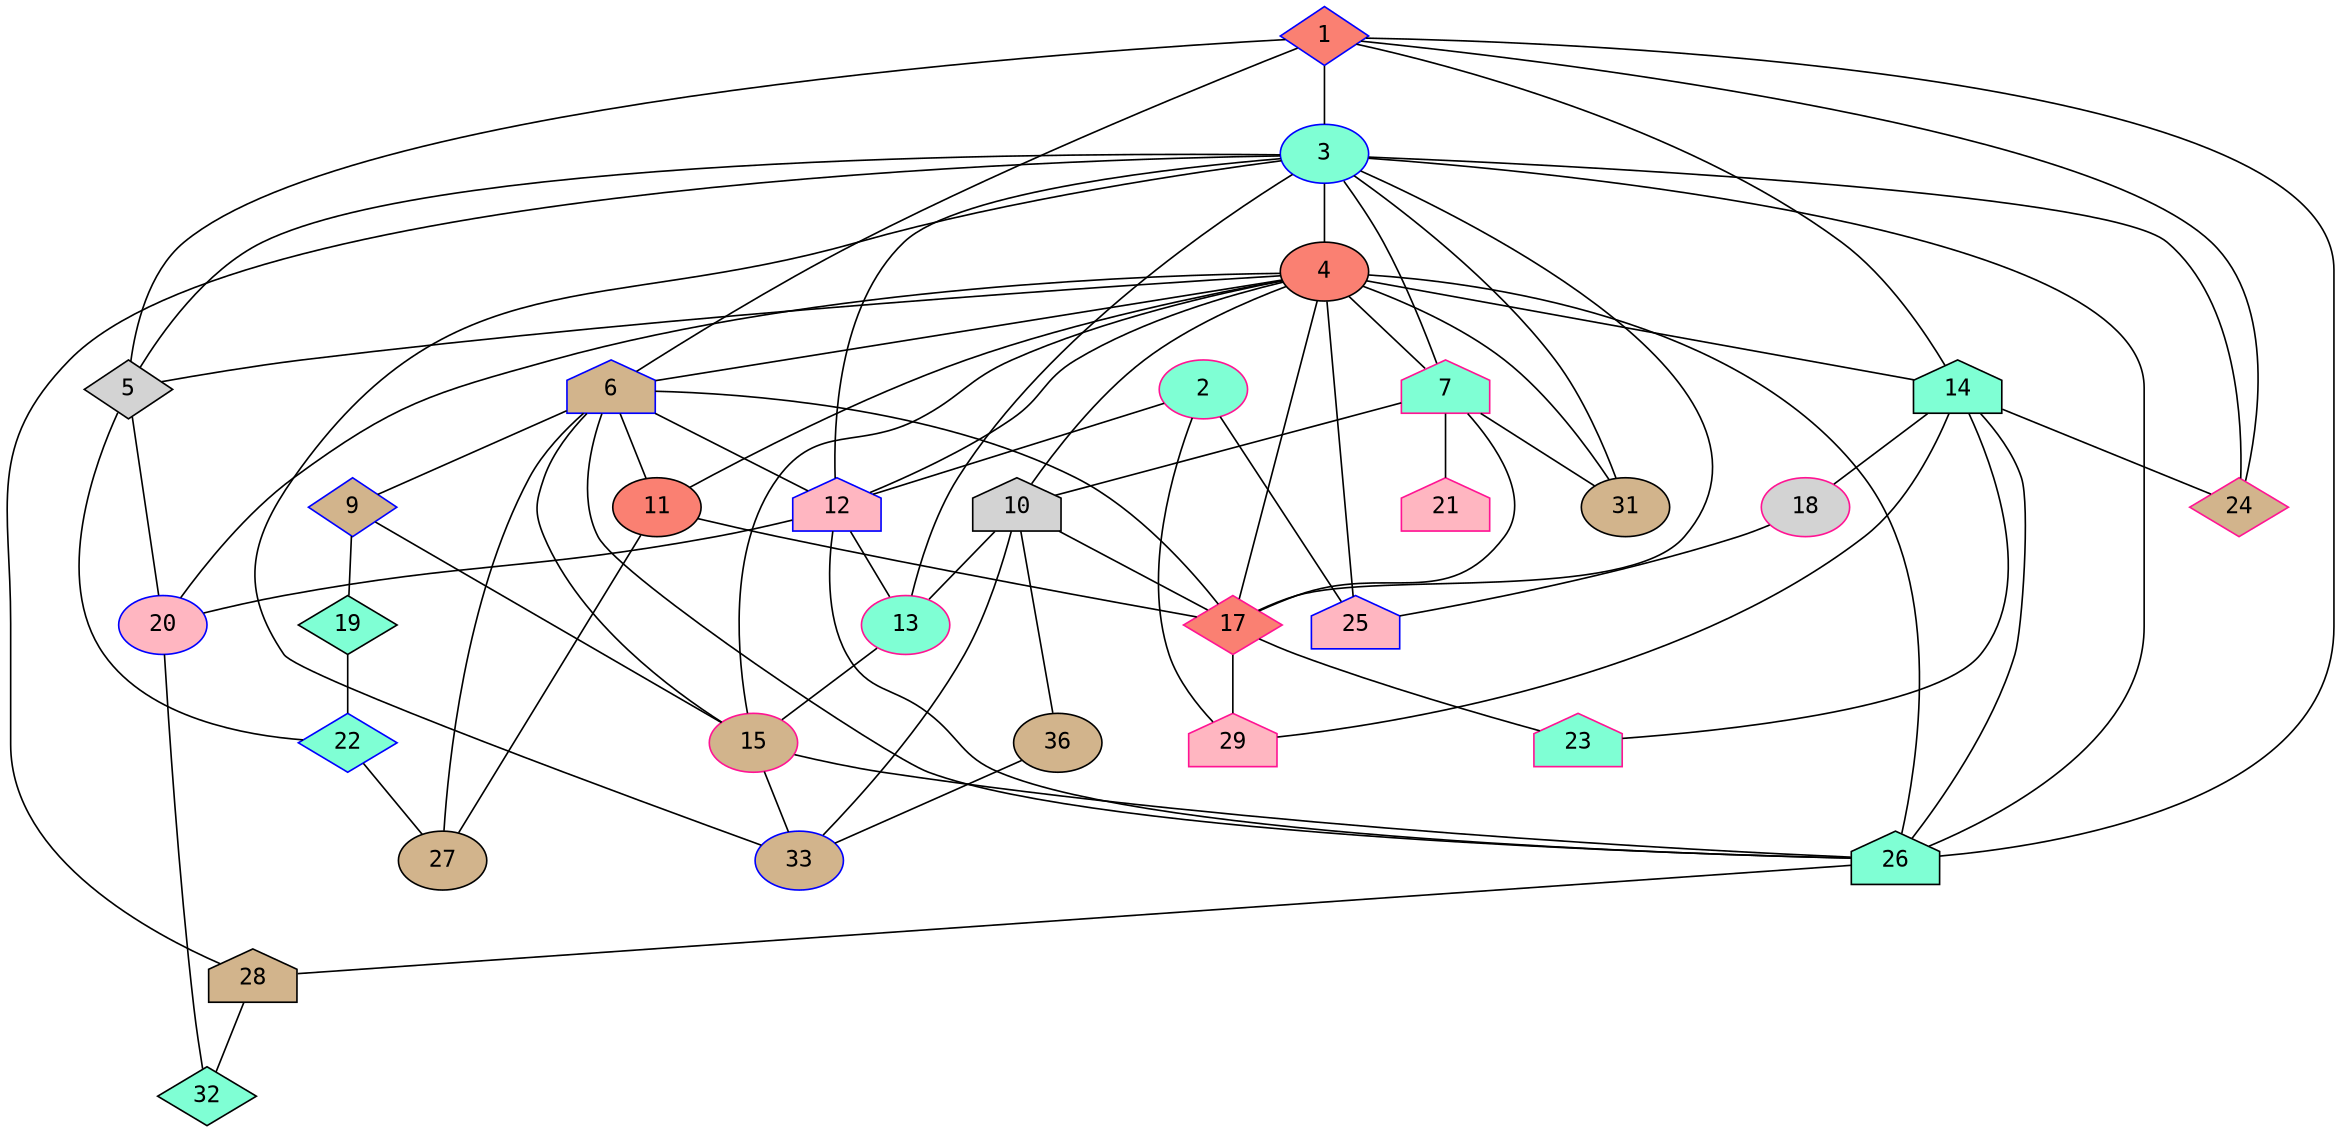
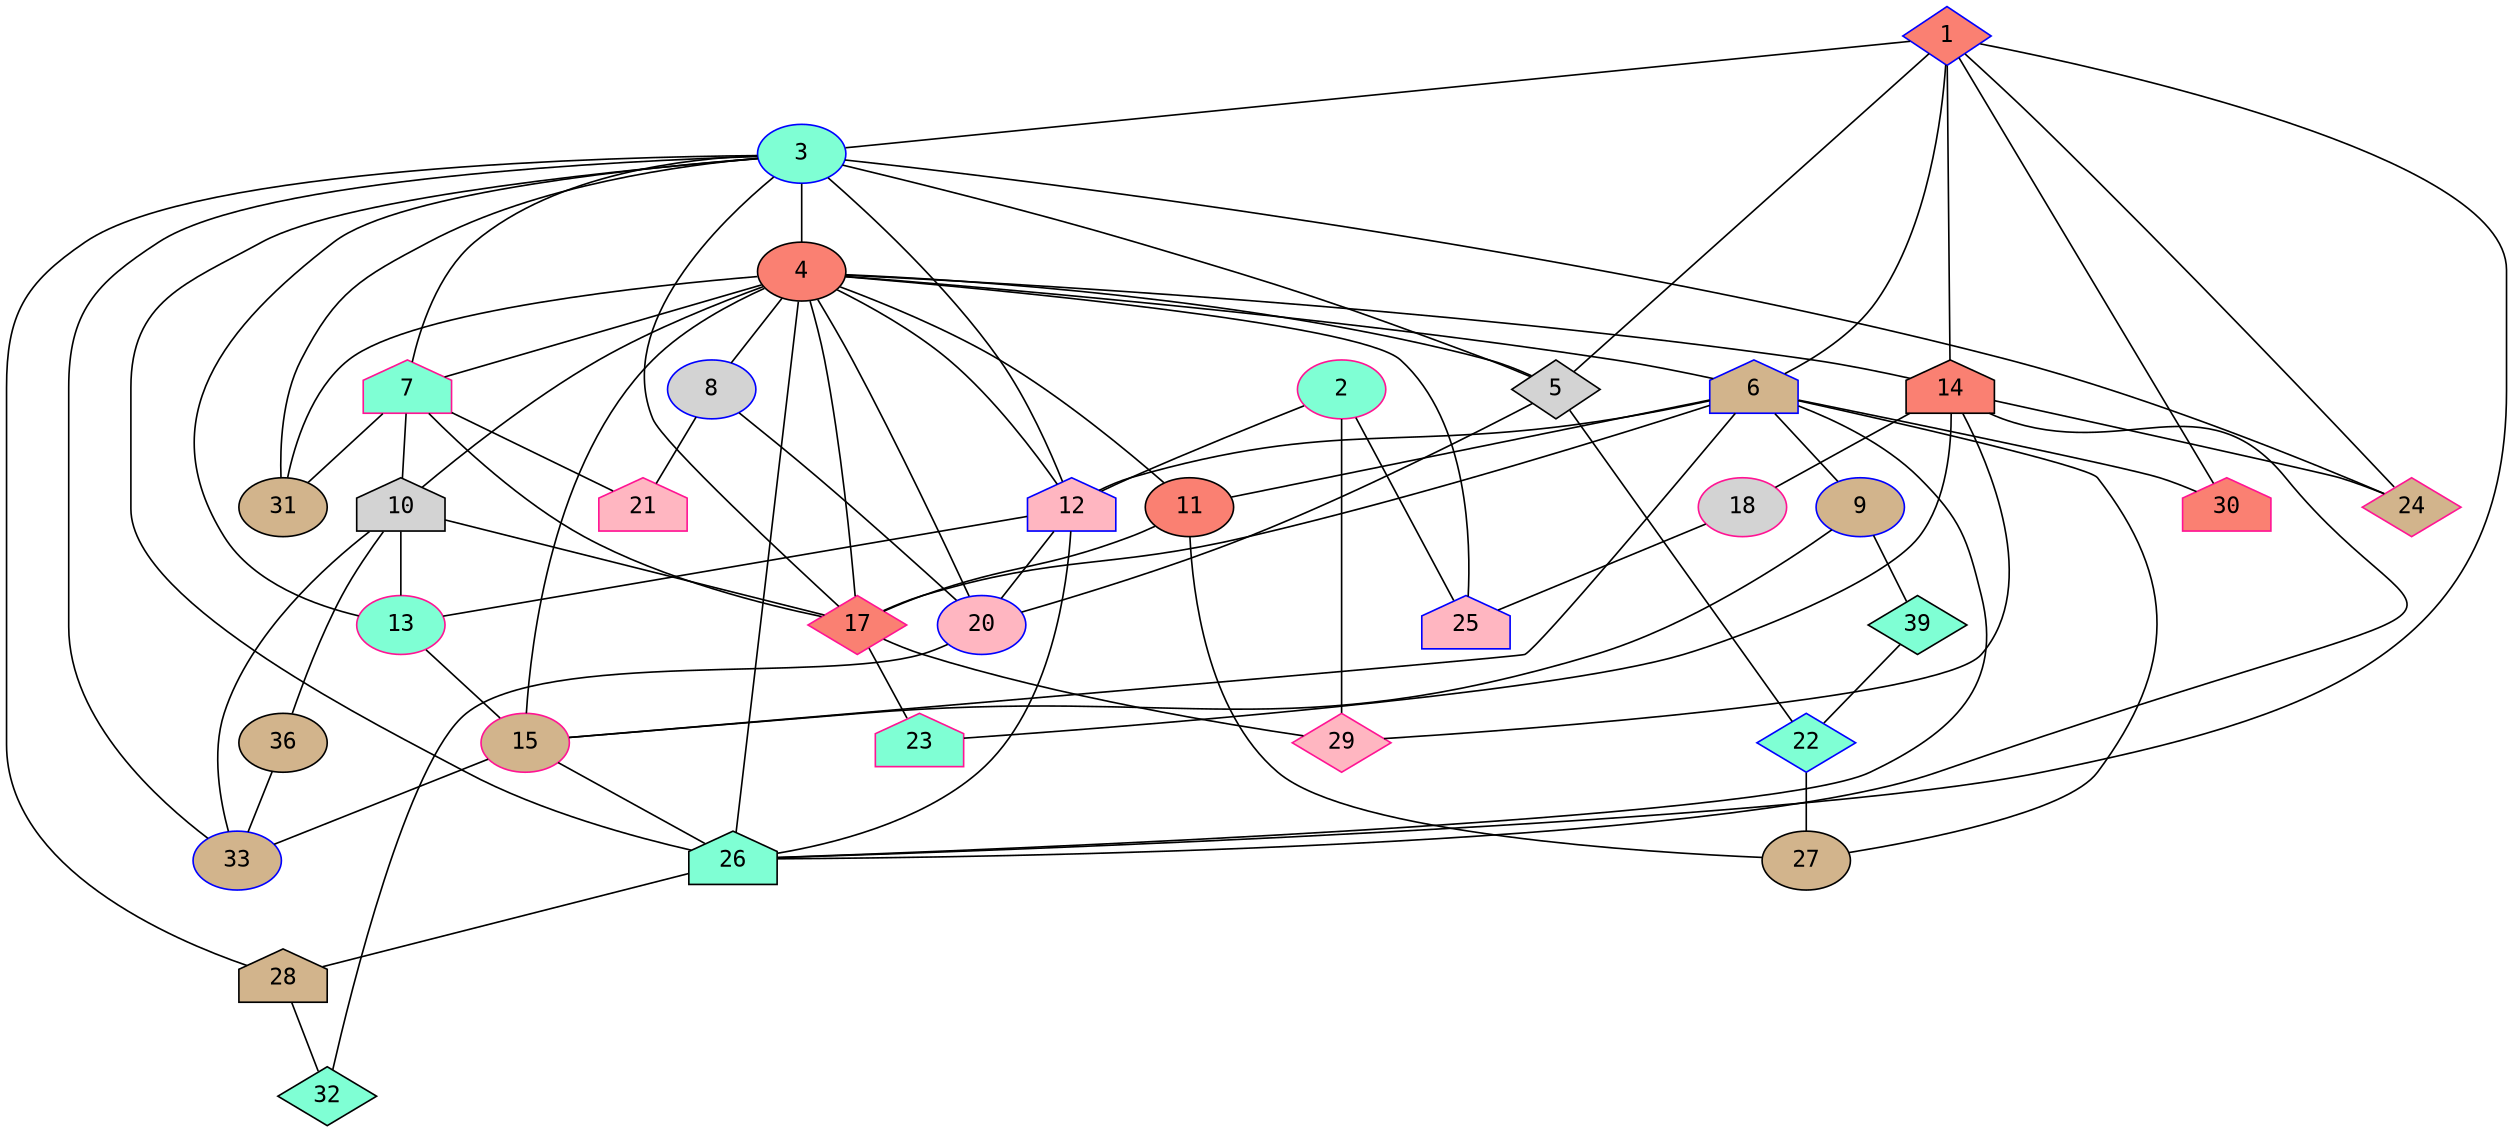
node "8": added
node "14": fillcolor aquamarine -> salmon
node "9": shape diamond -> ellipse
node "30": added
node "19": label "19" -> "39"
node "29": shape house -> diamond
